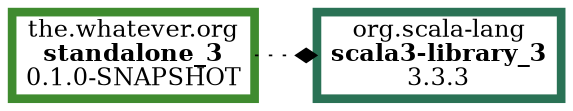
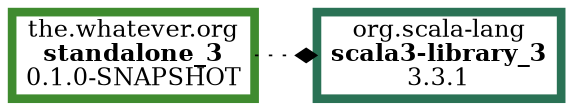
node "org.scala-lang": text "3.3.3" -> "3.3.1"
